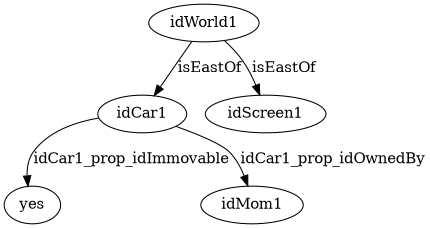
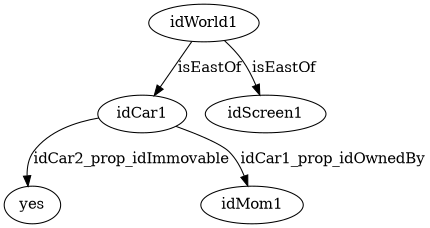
edge "idCar1" -> "yes": label "idCar1_prop_idImmovable" -> "idCar2_prop_idImmovable"
